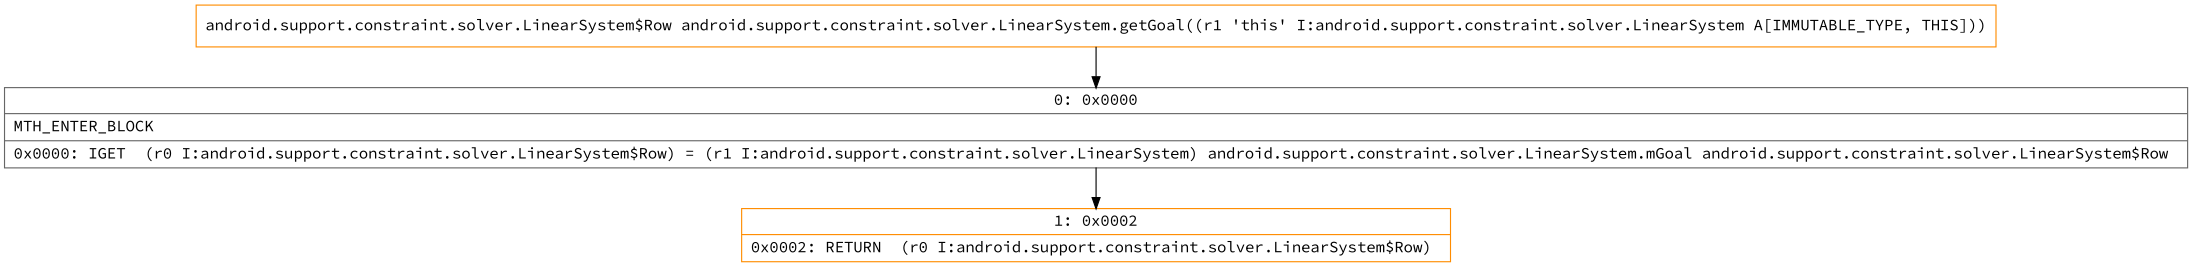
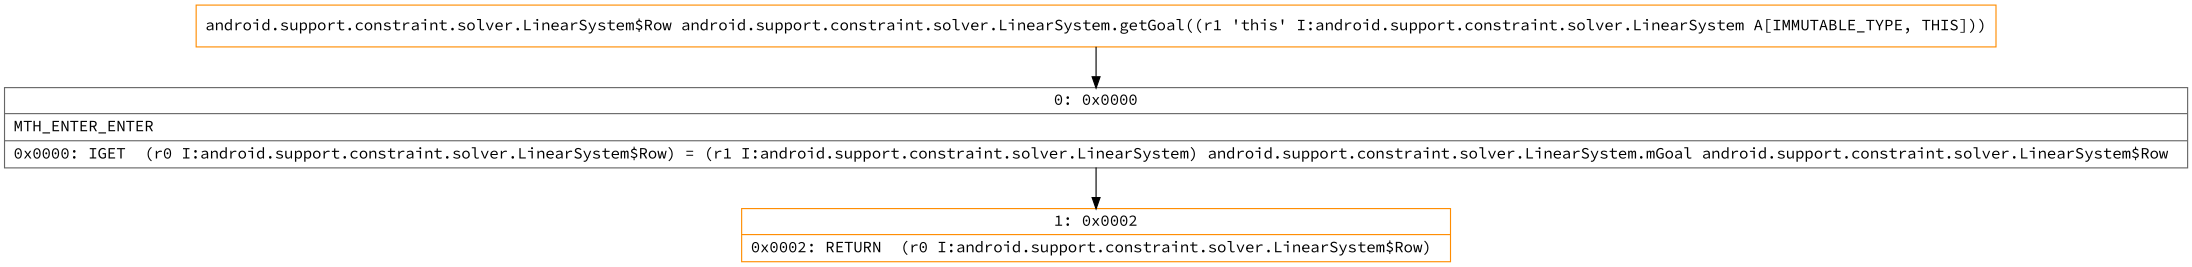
node "0: 0x0000": text "MTH_ENTER_BLOCK" -> "MTH_ENTER_ENTER"
